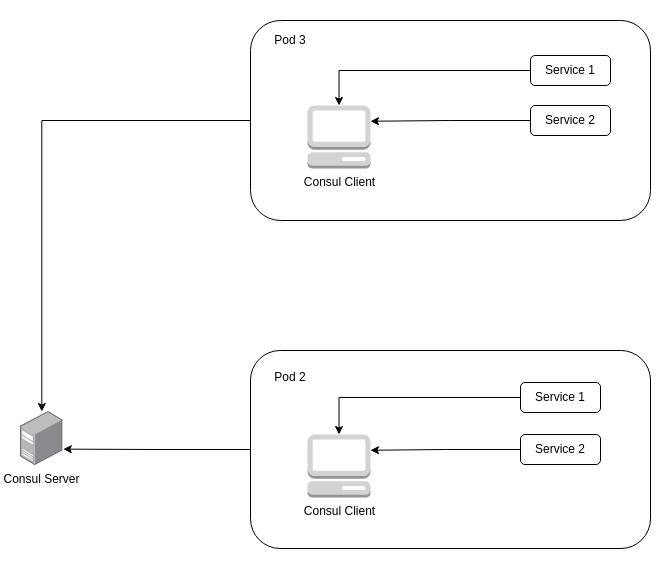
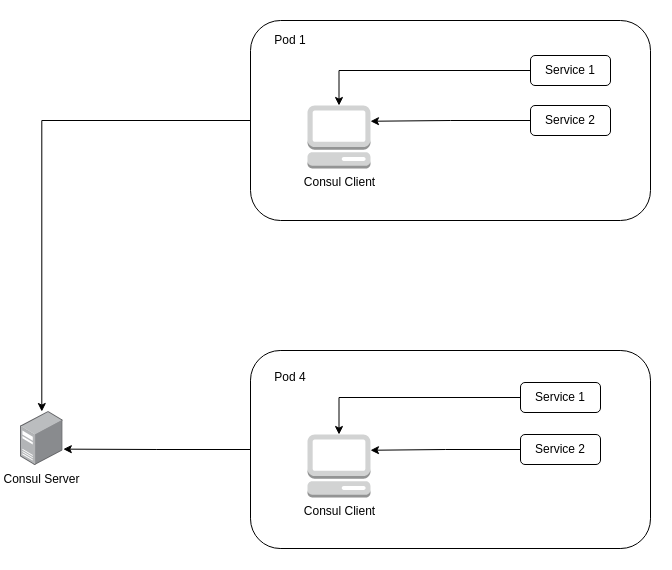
node "Pod 3": label "Pod 3" -> "Pod 1"
node "Pod 2": label "Pod 2" -> "Pod 4"
